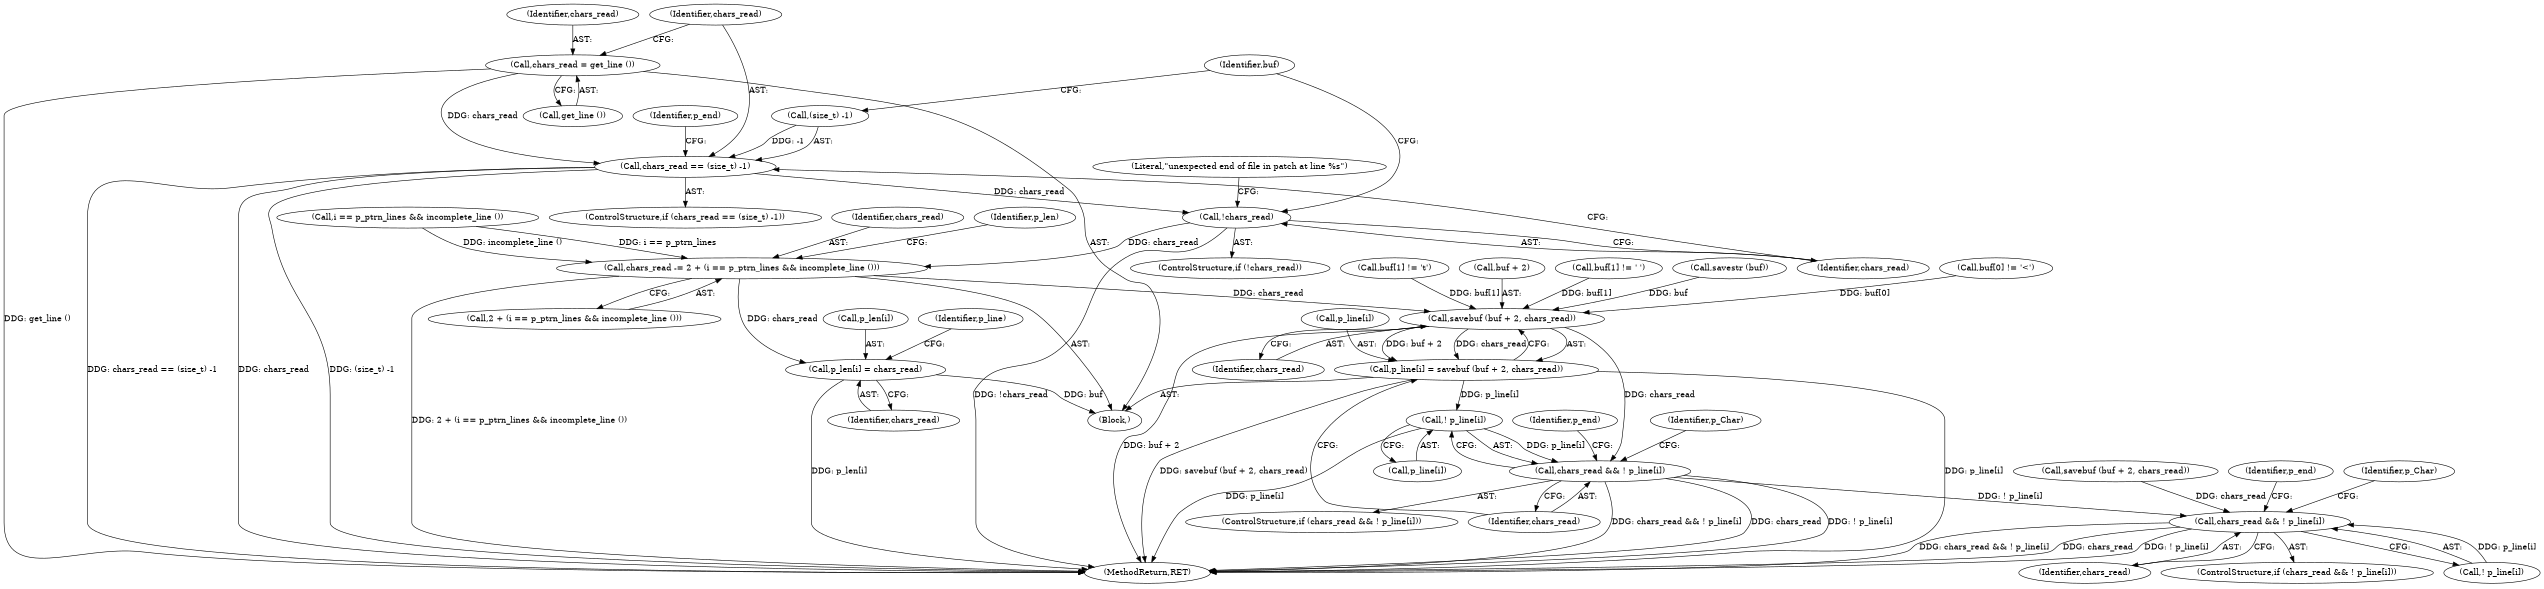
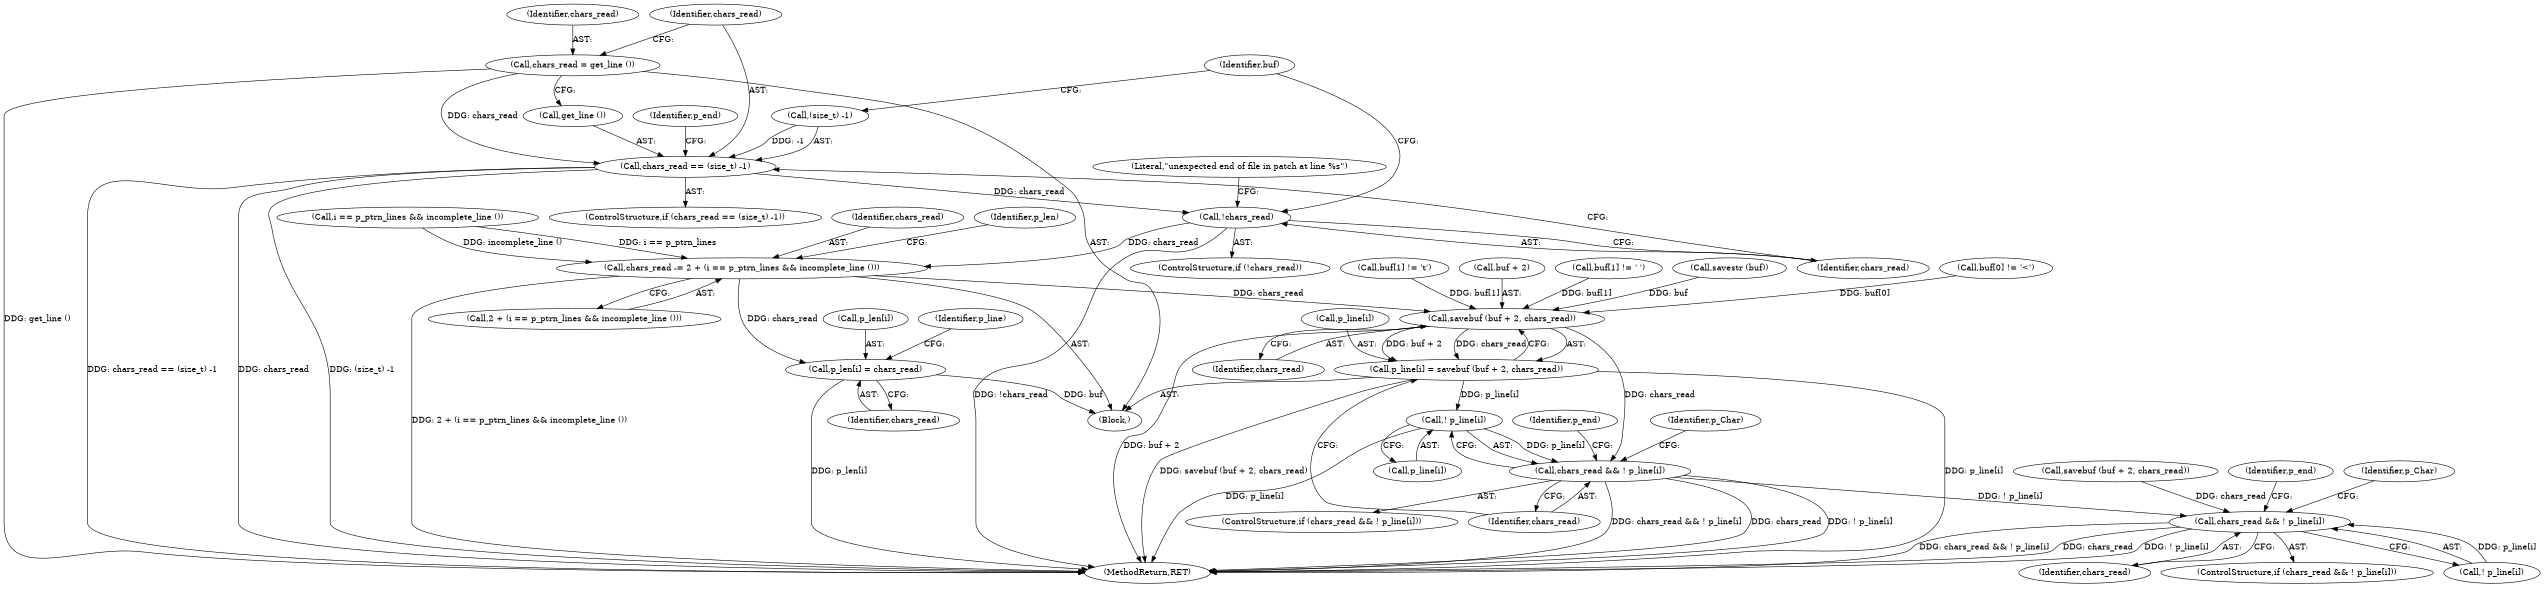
edge "(Call,get_line ())" -> "(Call,chars_read = get_line ())": now "(Call,get_line ())" -> "(Call,chars_read == (size_t) -1)"
